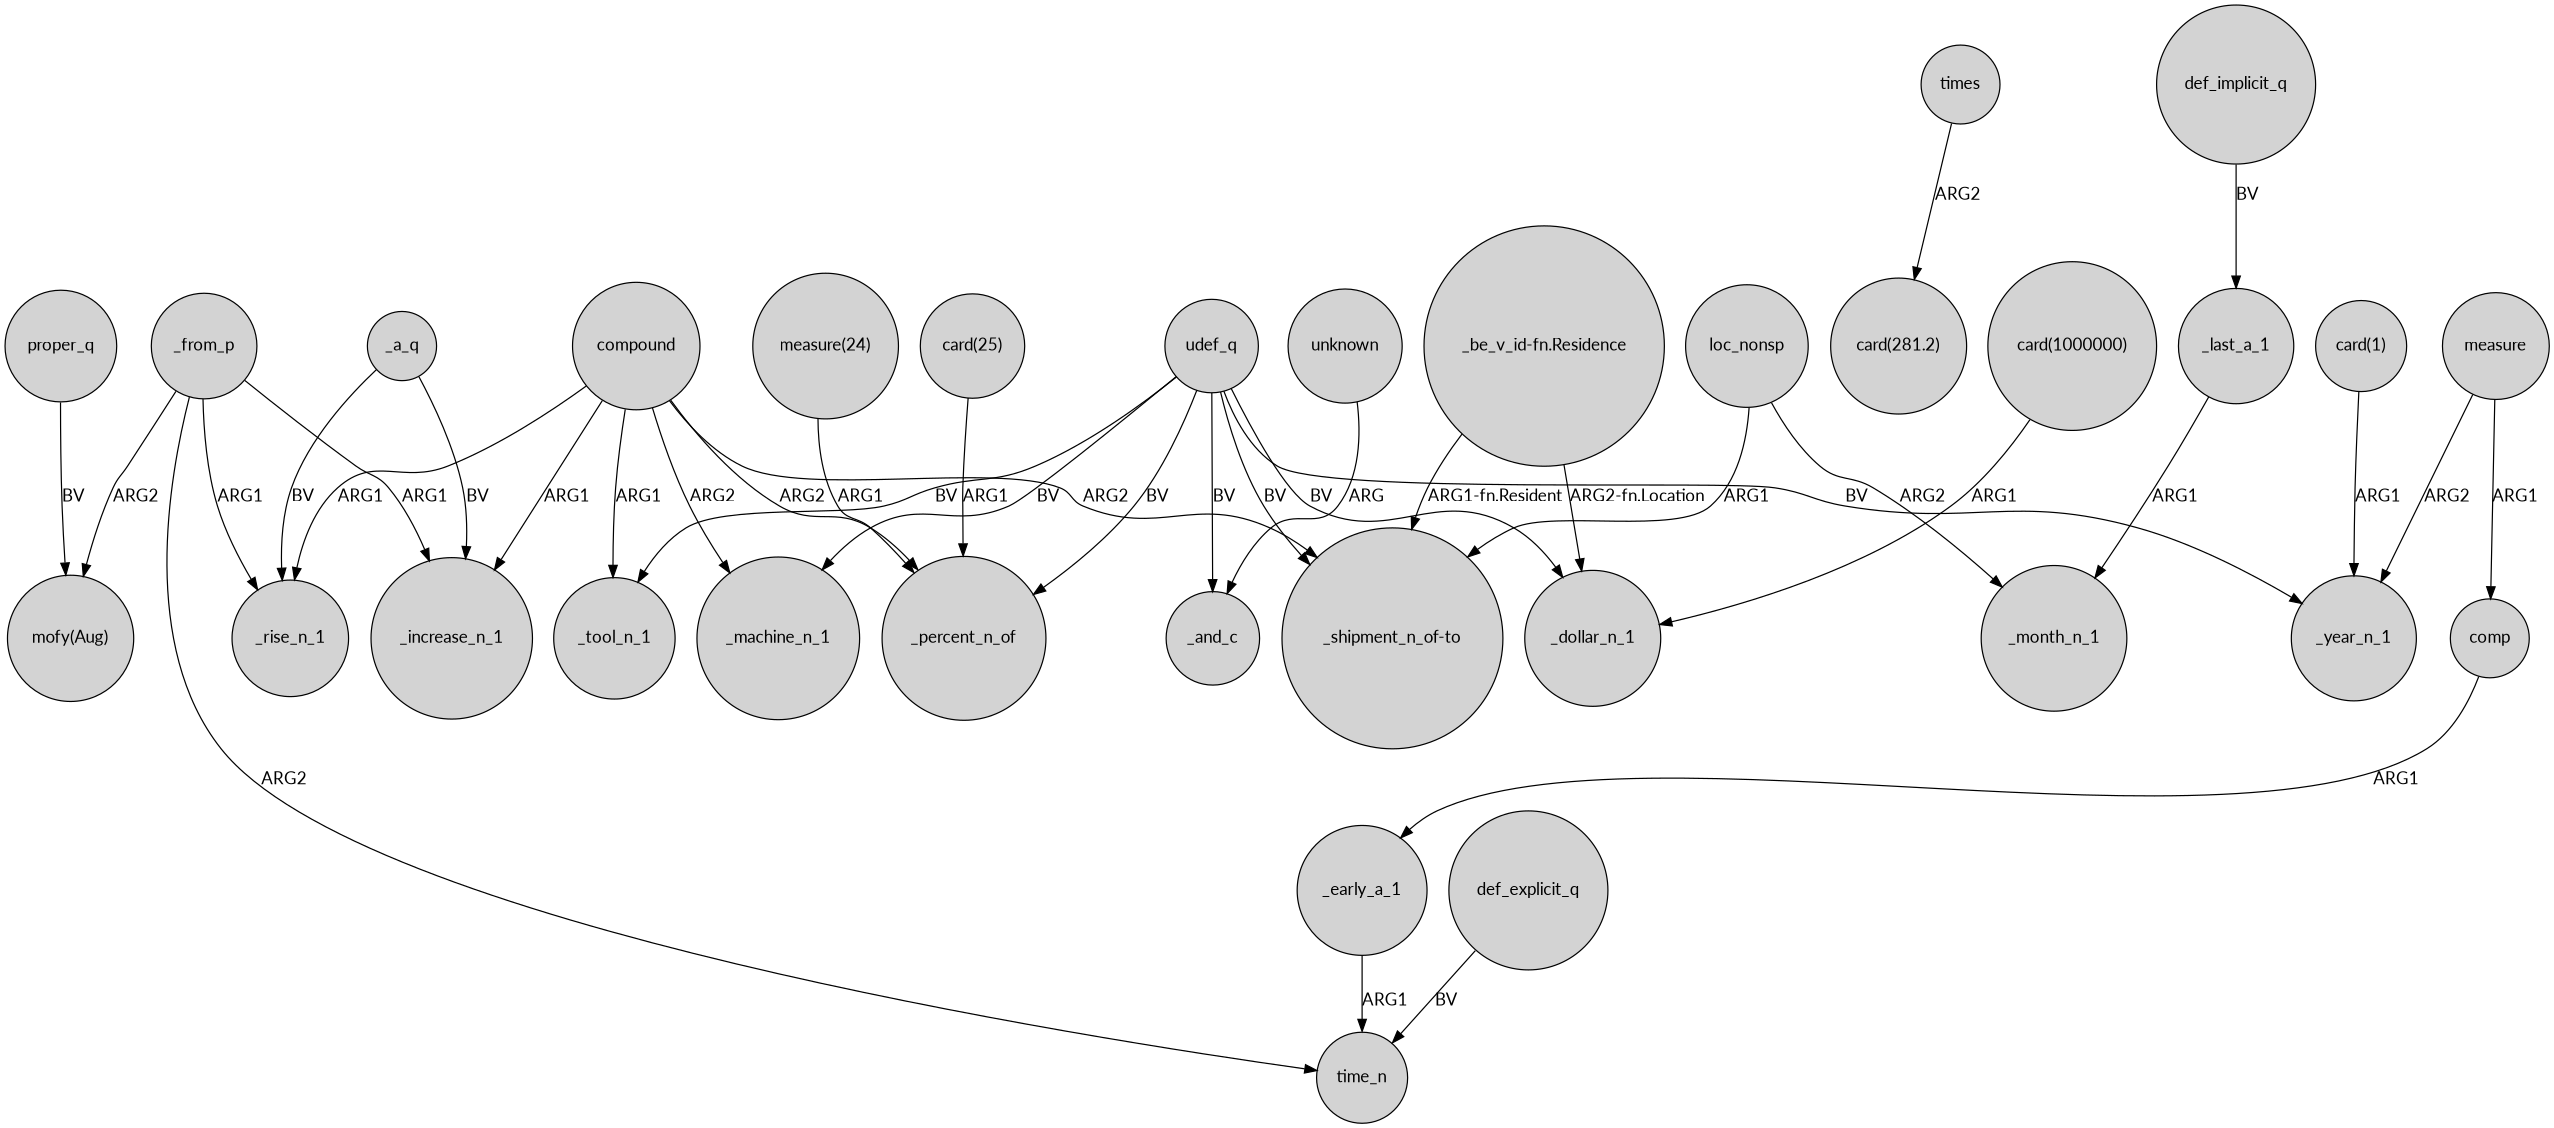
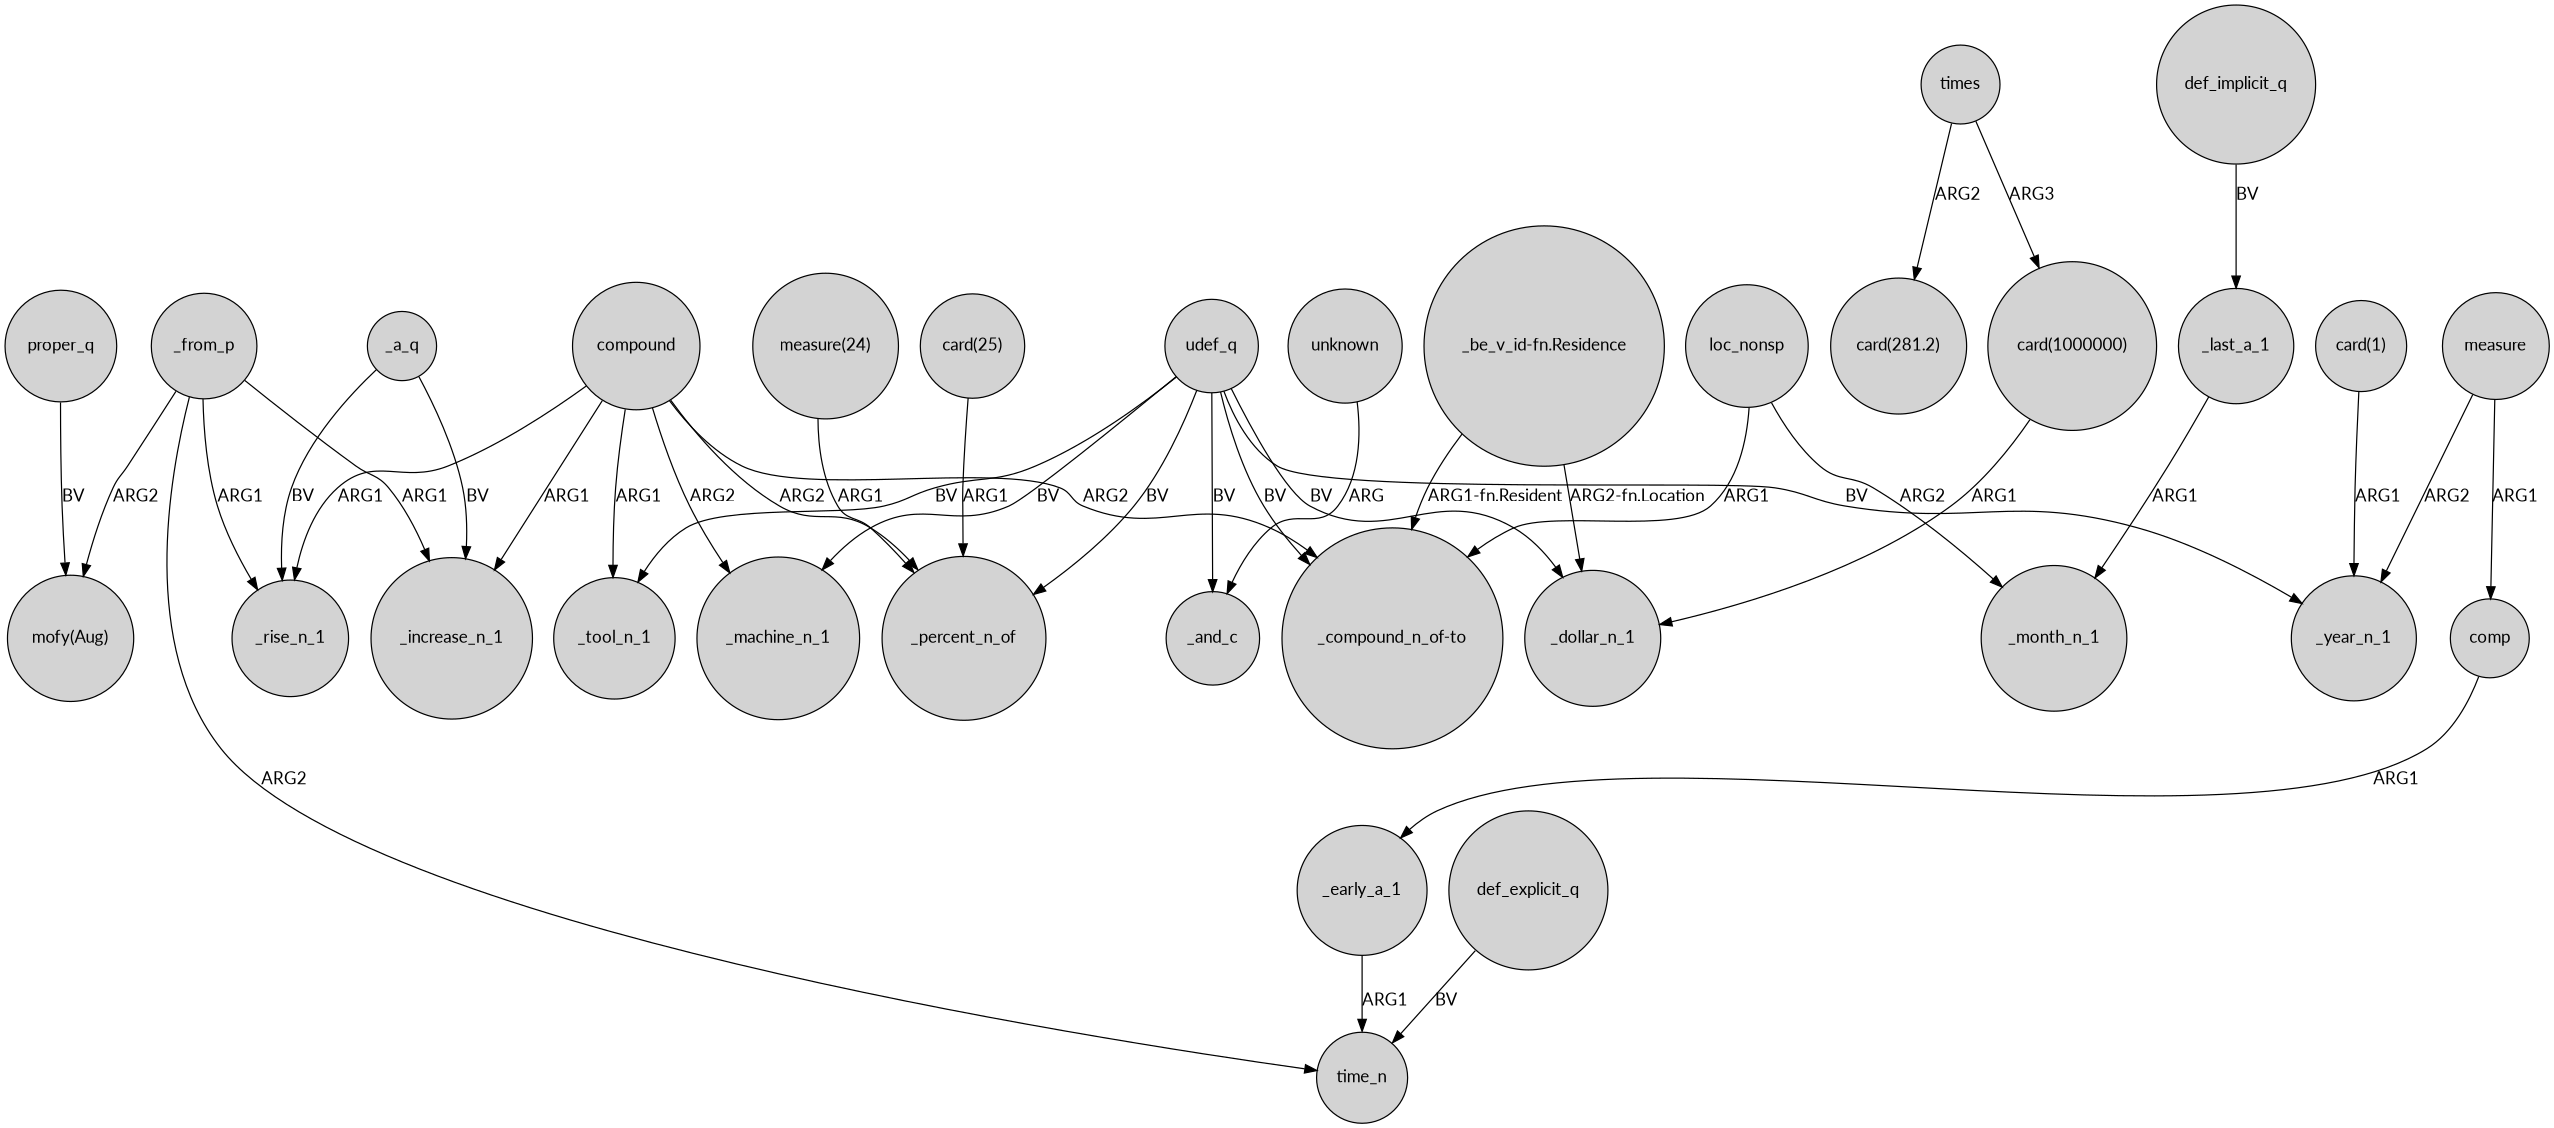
edge "times" -> "card(1000000)": added, label "ARG3"
node "_shipment_n_of-to": label "_shipment_n_of-to" -> "_compound_n_of-to"
